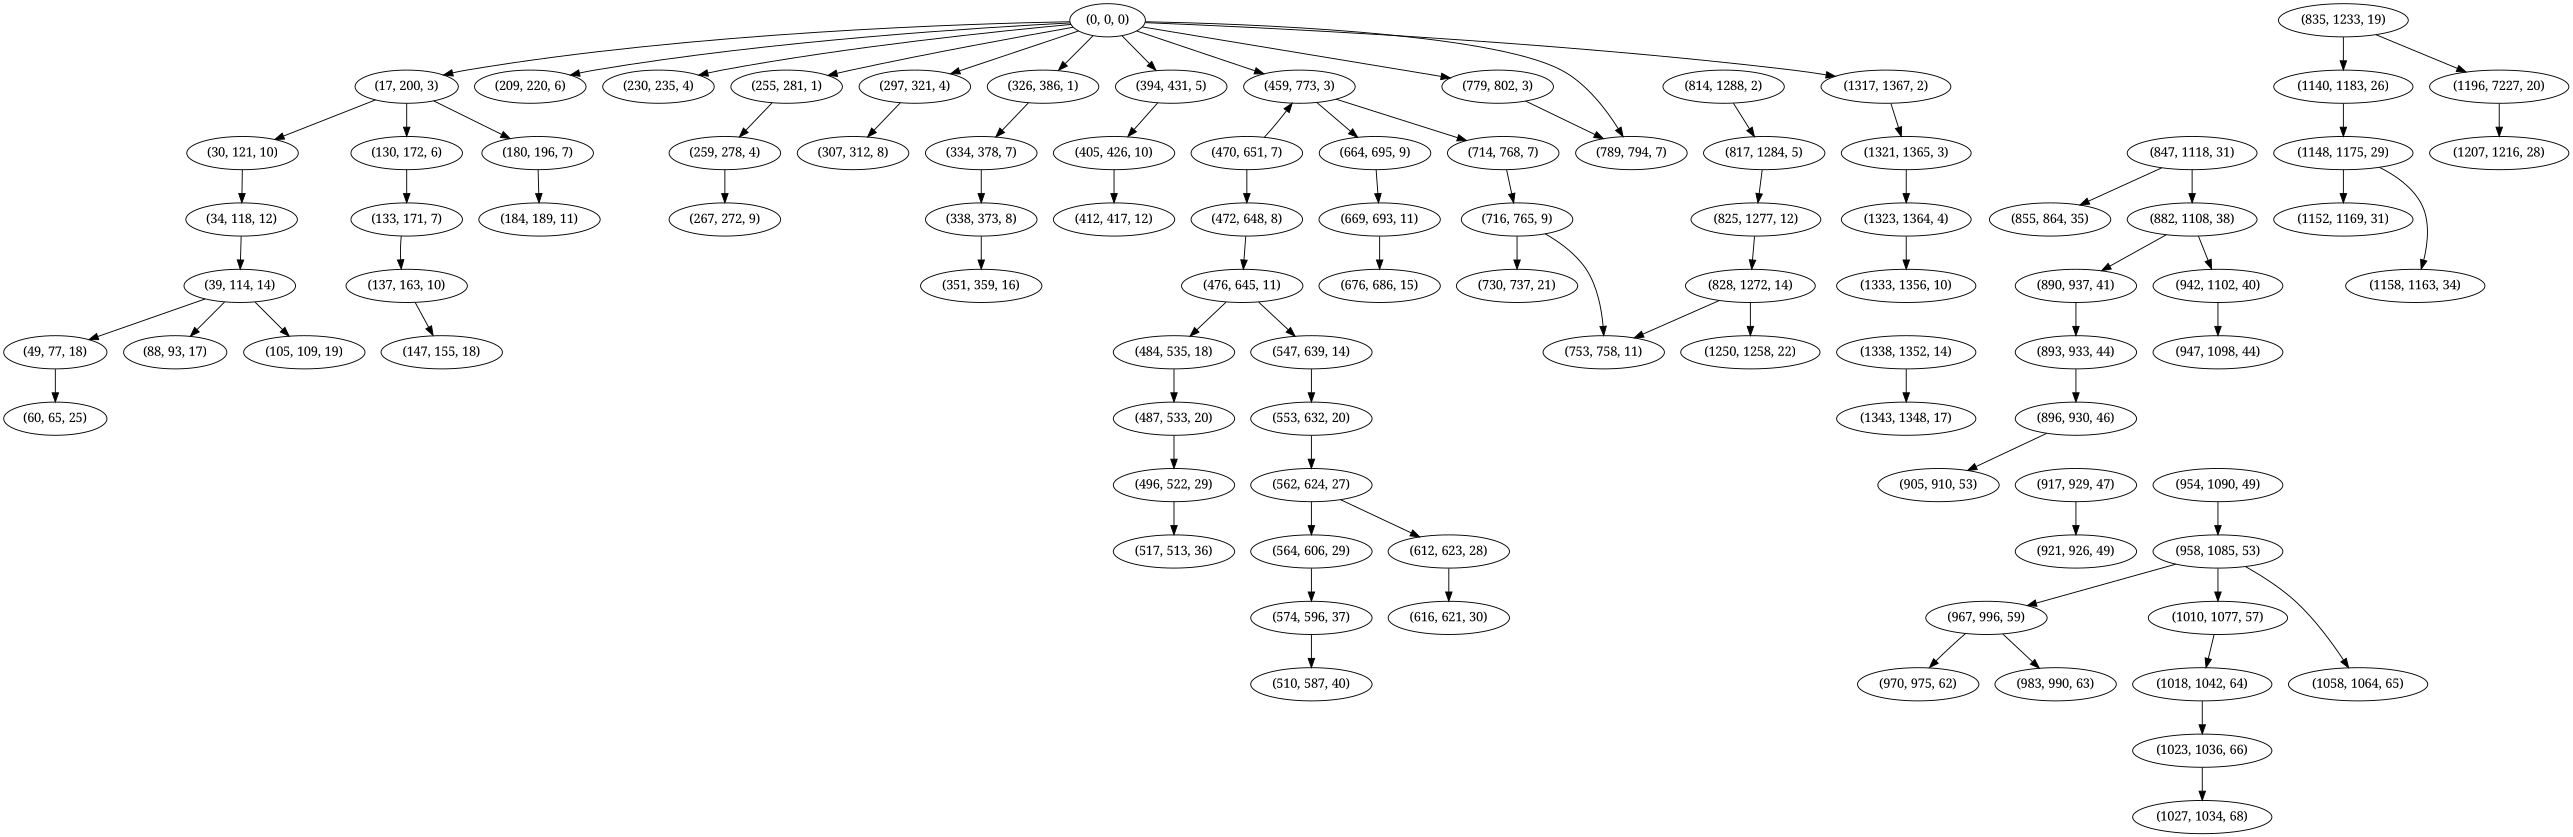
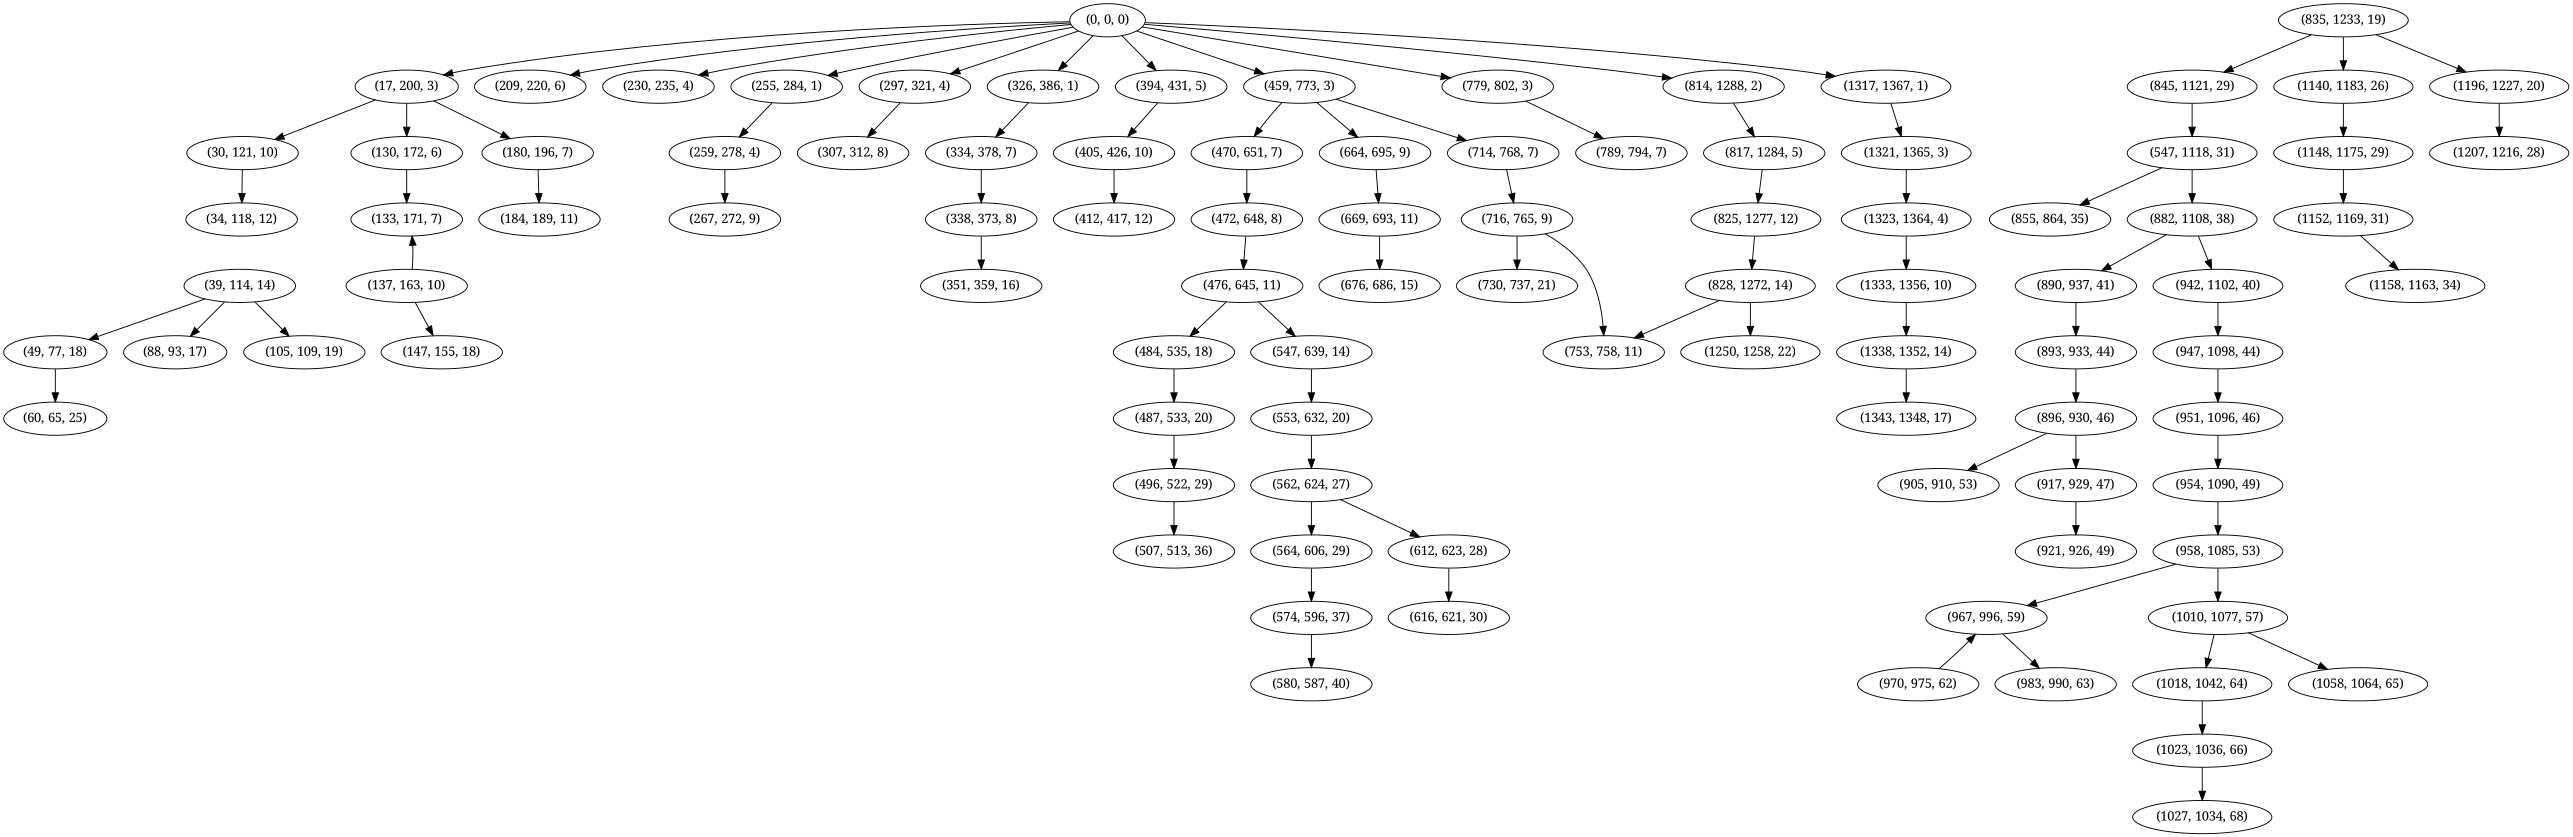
edge "(0, 0, 0)" -> "(789, 794, 7)": now "(0, 0, 0)" -> "(814, 1288, 2)"
node "(255, 281, 1)": label "(255, 281, 1)" -> "(255, 284, 1)"
node "(1317, 1367, 2)": label "(1317, 1367, 2)" -> "(1317, 1367, 1)"
node "(845, 1121, 29)": added
node "(1196, 7227, 20)": label "(1196, 7227, 20)" -> "(1196, 1227, 20)"
edge "(470, 651, 7)" -> "(459, 773, 3)": reversed
node "(847, 1118, 31)": label "(847, 1118, 31)" -> "(547, 1118, 31)"
edge "(1148, 1175, 29)" -> "(1158, 1163, 34)": now "(1152, 1169, 31)" -> "(1158, 1163, 34)"
edge "(34, 118, 12)" -> "(39, 114, 14)": removed
edge "(133, 171, 7)" -> "(137, 163, 10)": reversed
edge "(1333, 1356, 10)" -> "(1338, 1352, 14)": added
node "(951, 1096, 46)": added
edge "(896, 930, 46)" -> "(917, 929, 47)": added
node "(517, 513, 36)": label "(517, 513, 36)" -> "(507, 513, 36)"
edge "(958, 1085, 53)" -> "(1058, 1064, 65)": now "(1010, 1077, 57)" -> "(1058, 1064, 65)"
edge "(967, 996, 59)" -> "(970, 975, 62)": reversed
node "(510, 587, 40)": label "(510, 587, 40)" -> "(580, 587, 40)"
